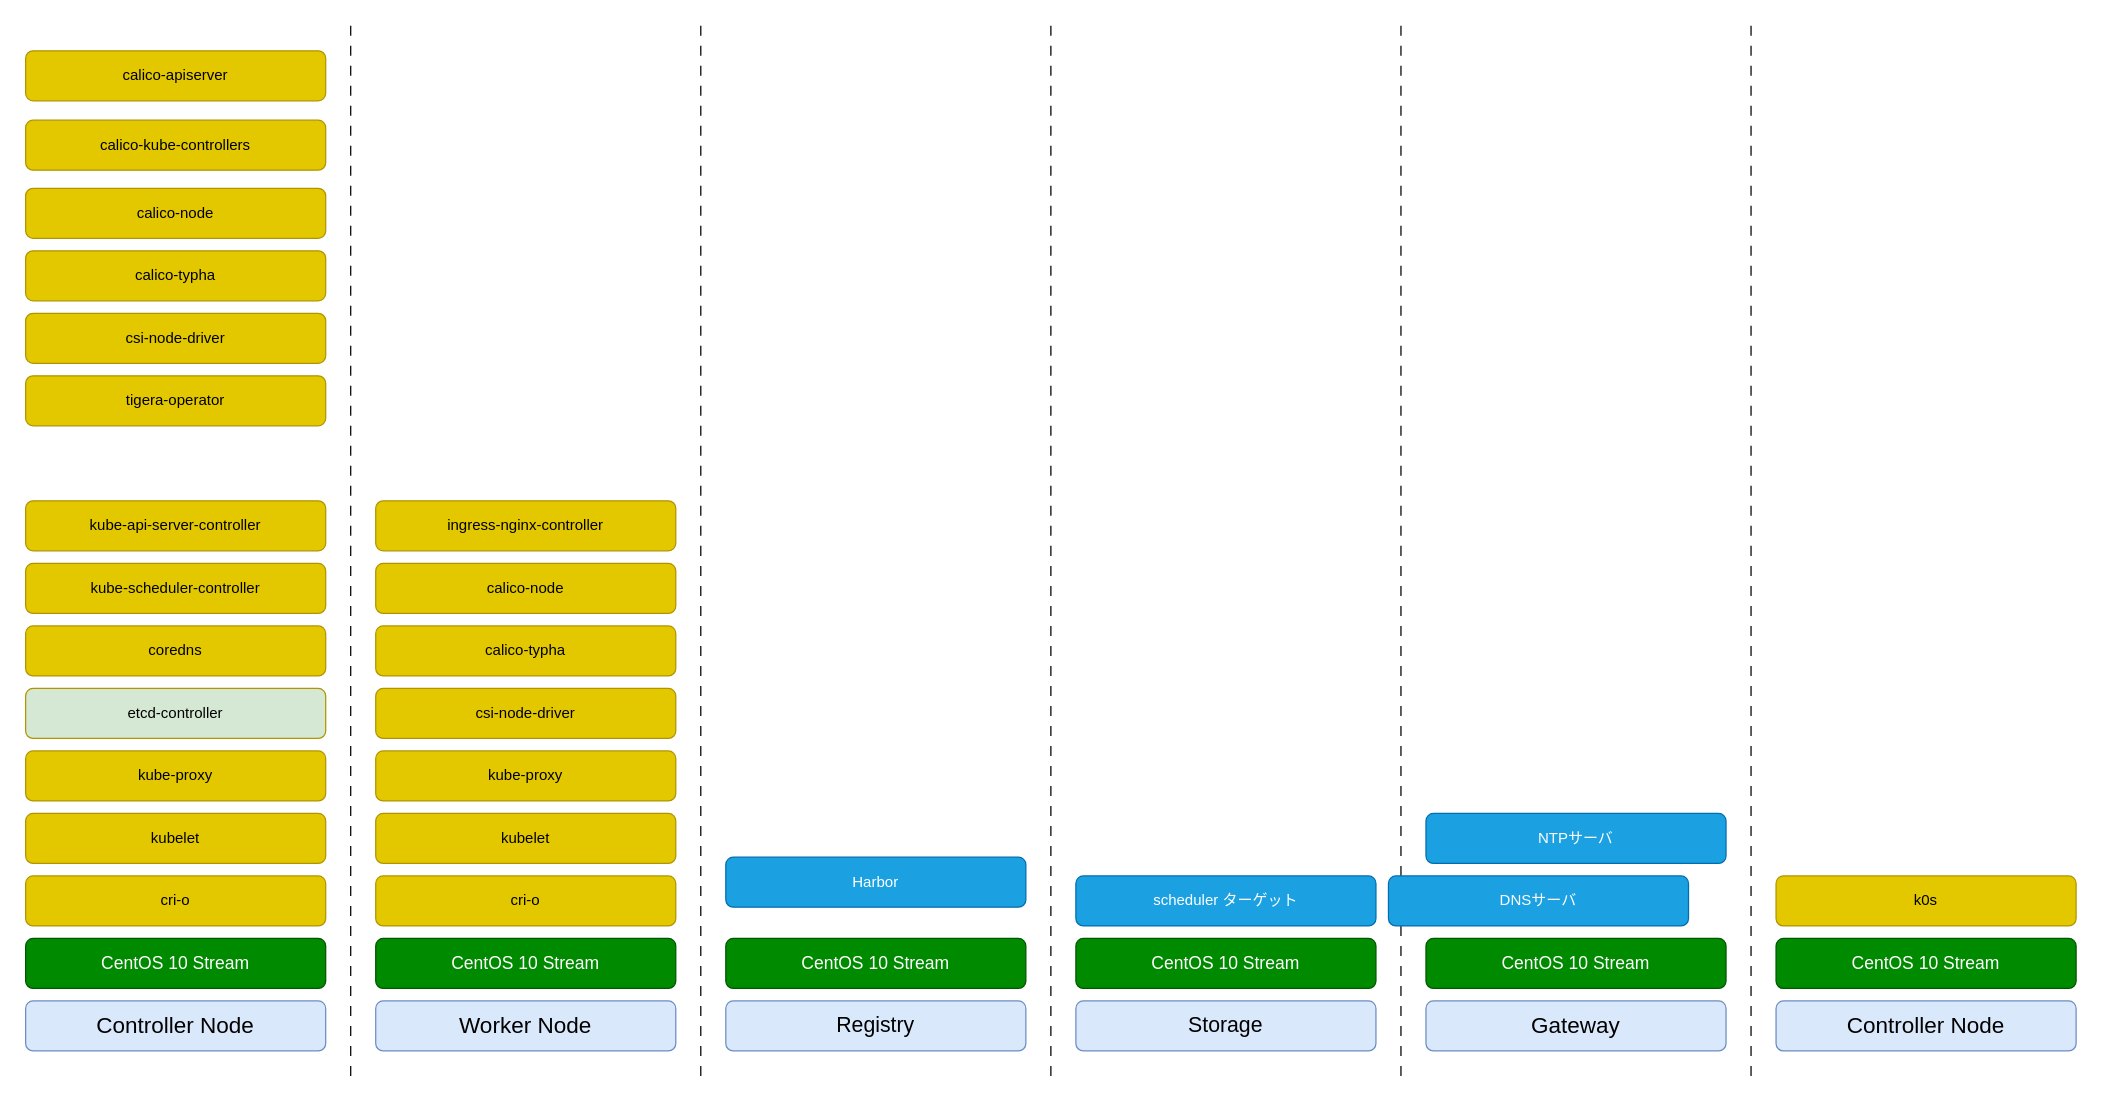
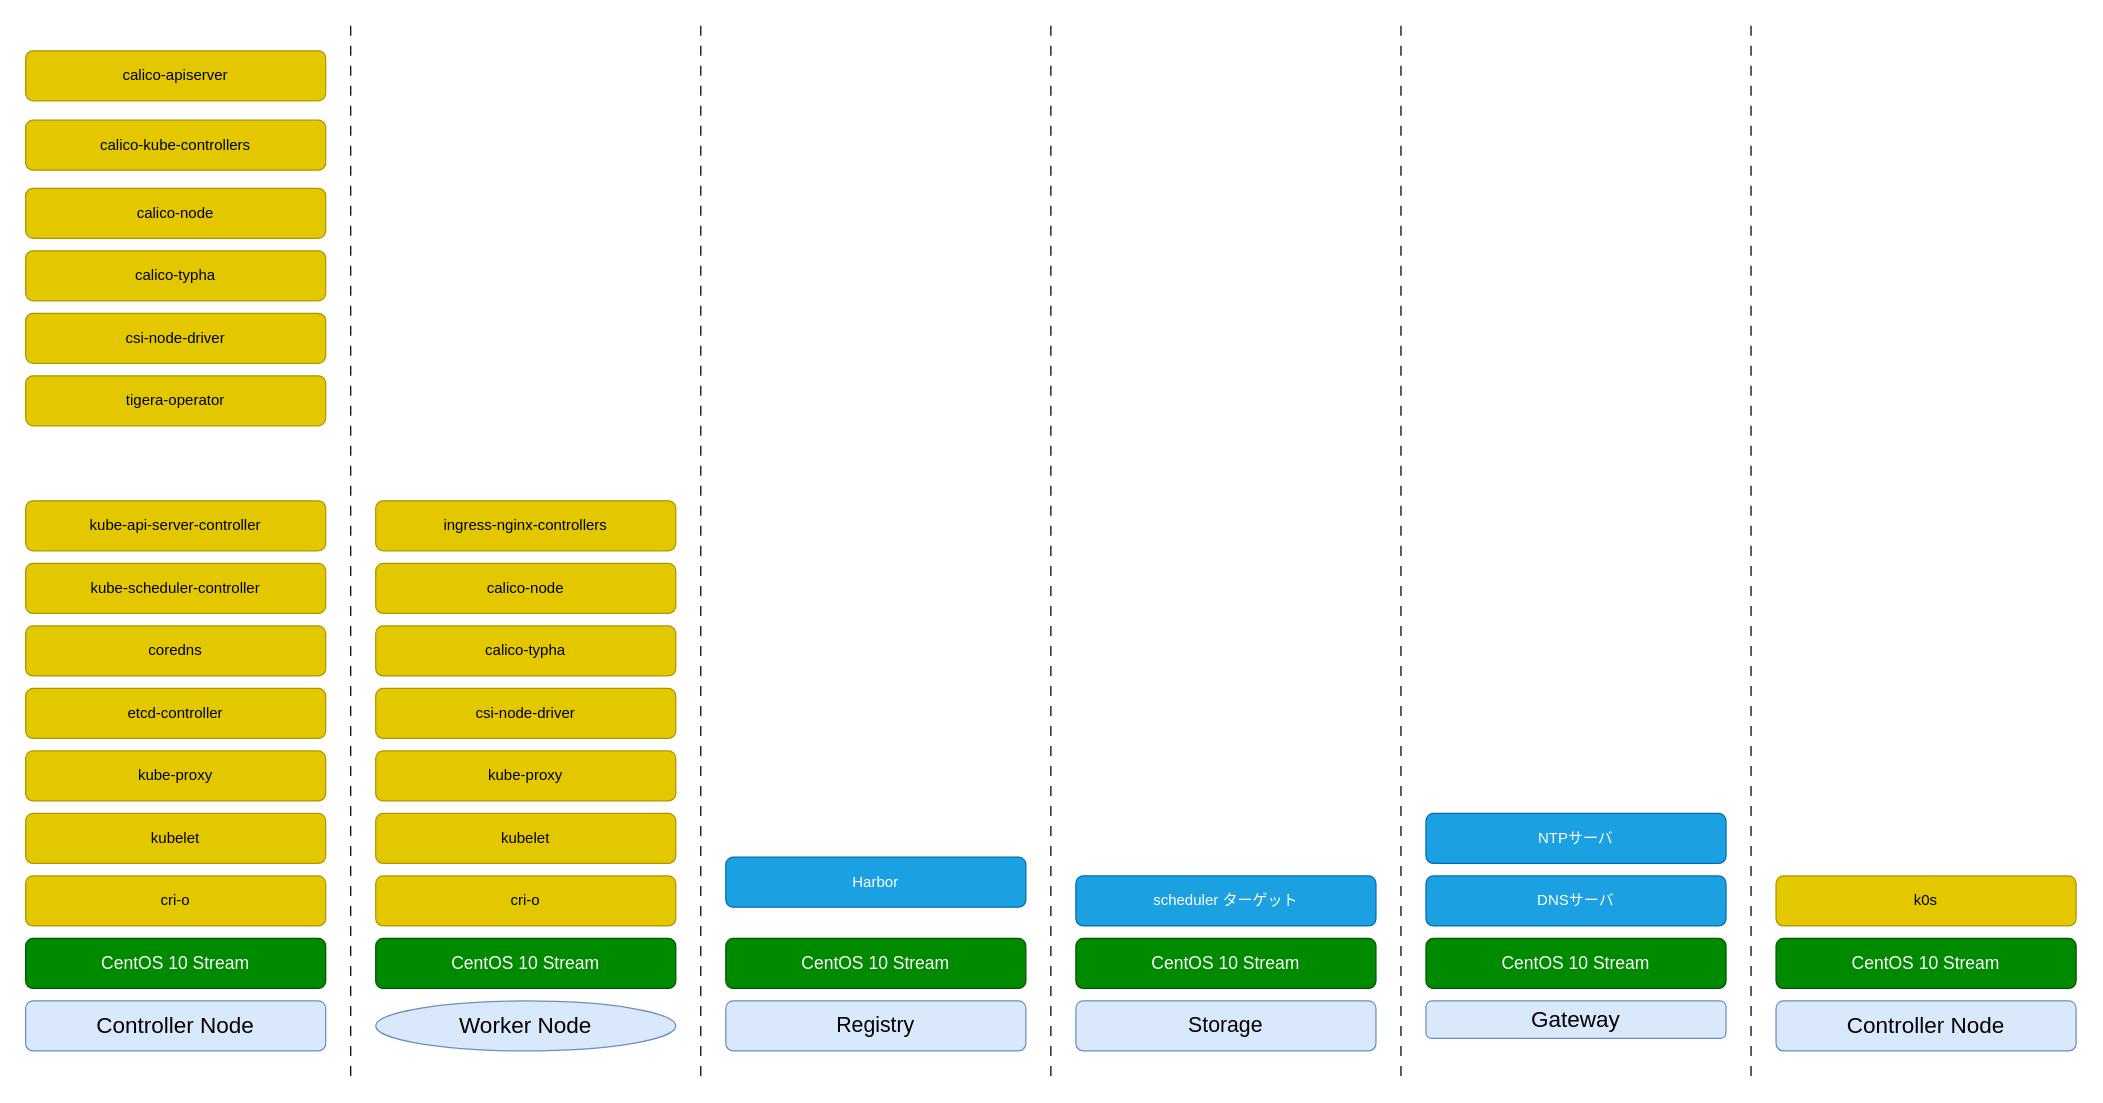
node "ingress-nginx-controller": label "ingress-nginx-controller" -> "ingress-nginx-controllers"
node "etcd-controller": fillcolor #d5e8d4 -> #e3c800
node "DNSサーバ": moved (1538, 901) -> (1576, 901)
node "Worker Node": shape rounded rectangle -> ellipse
node "Gateway": size 300x50 -> 300x38
